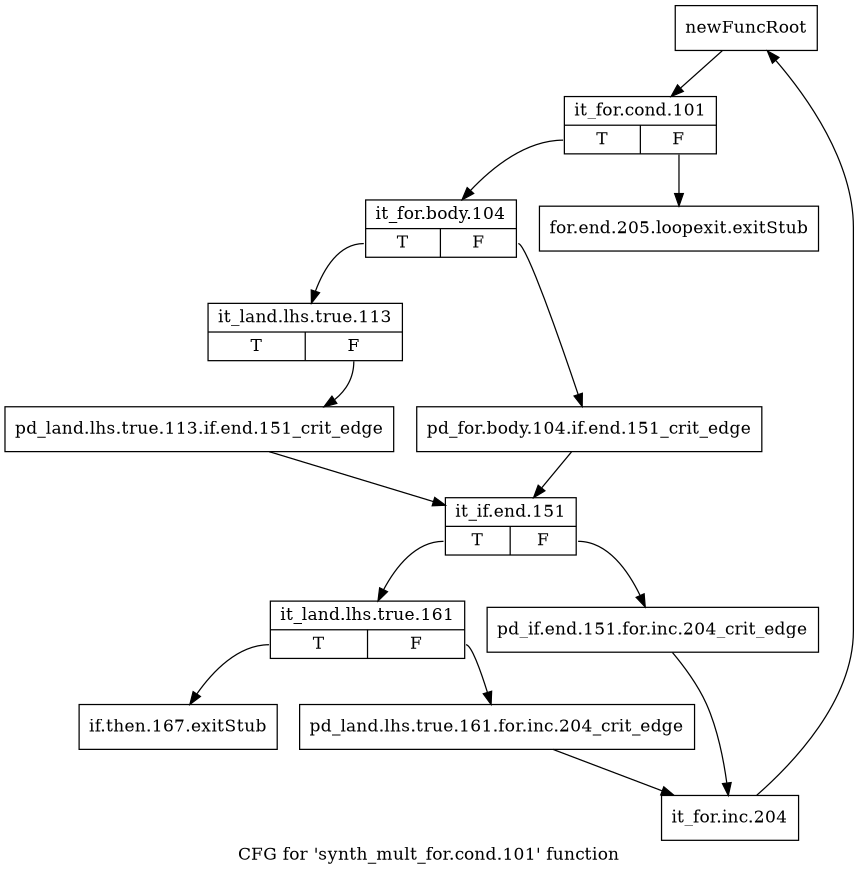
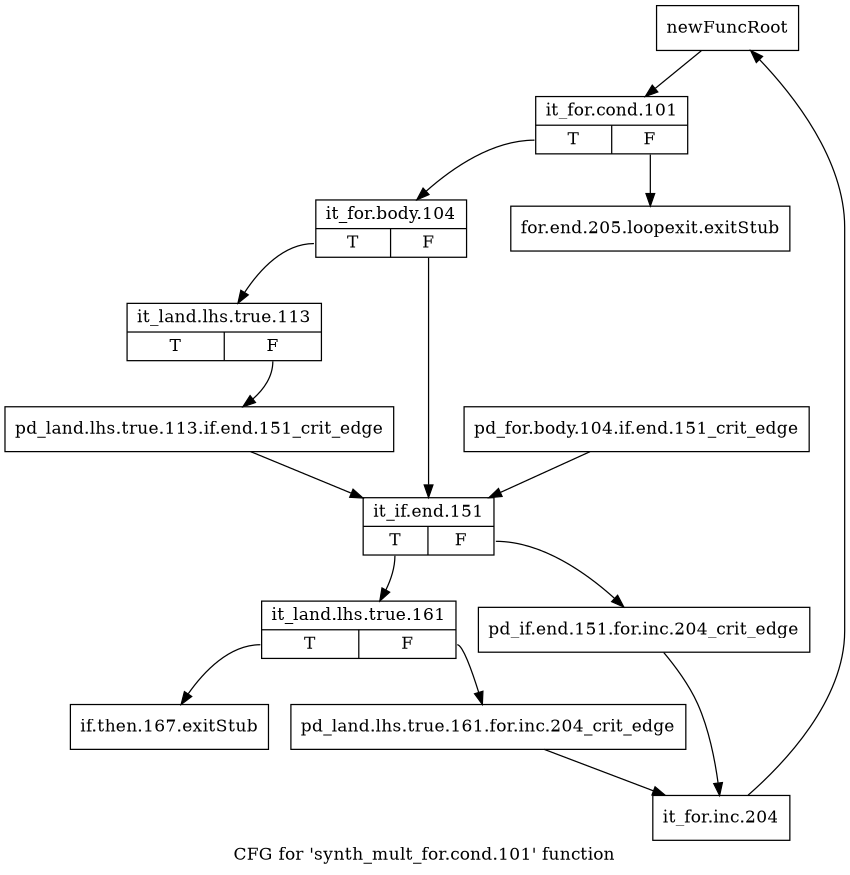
edge "it_for.body.104" -> "pd_for.body.104.if.end.151_crit_edge": now "it_for.body.104" -> "it_if.end.151"
